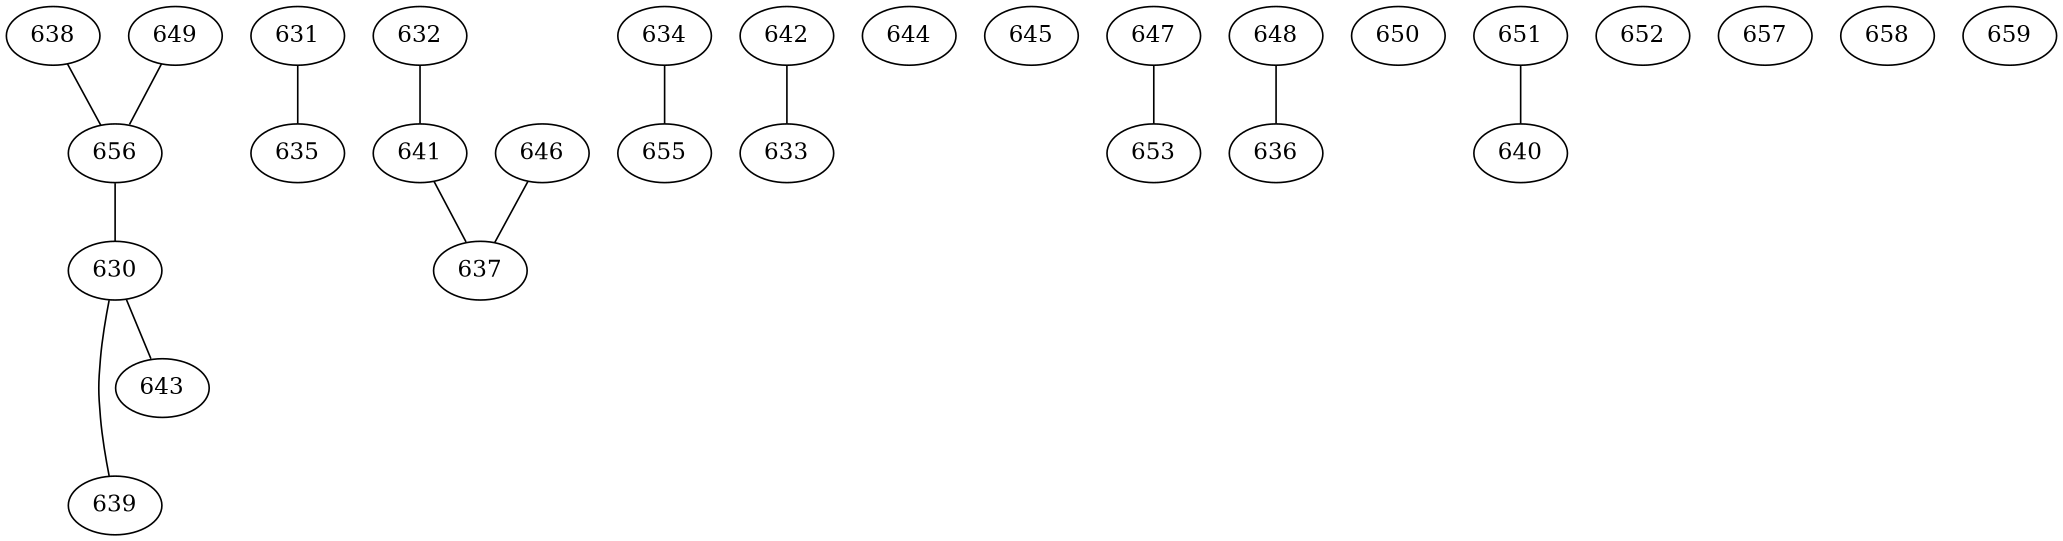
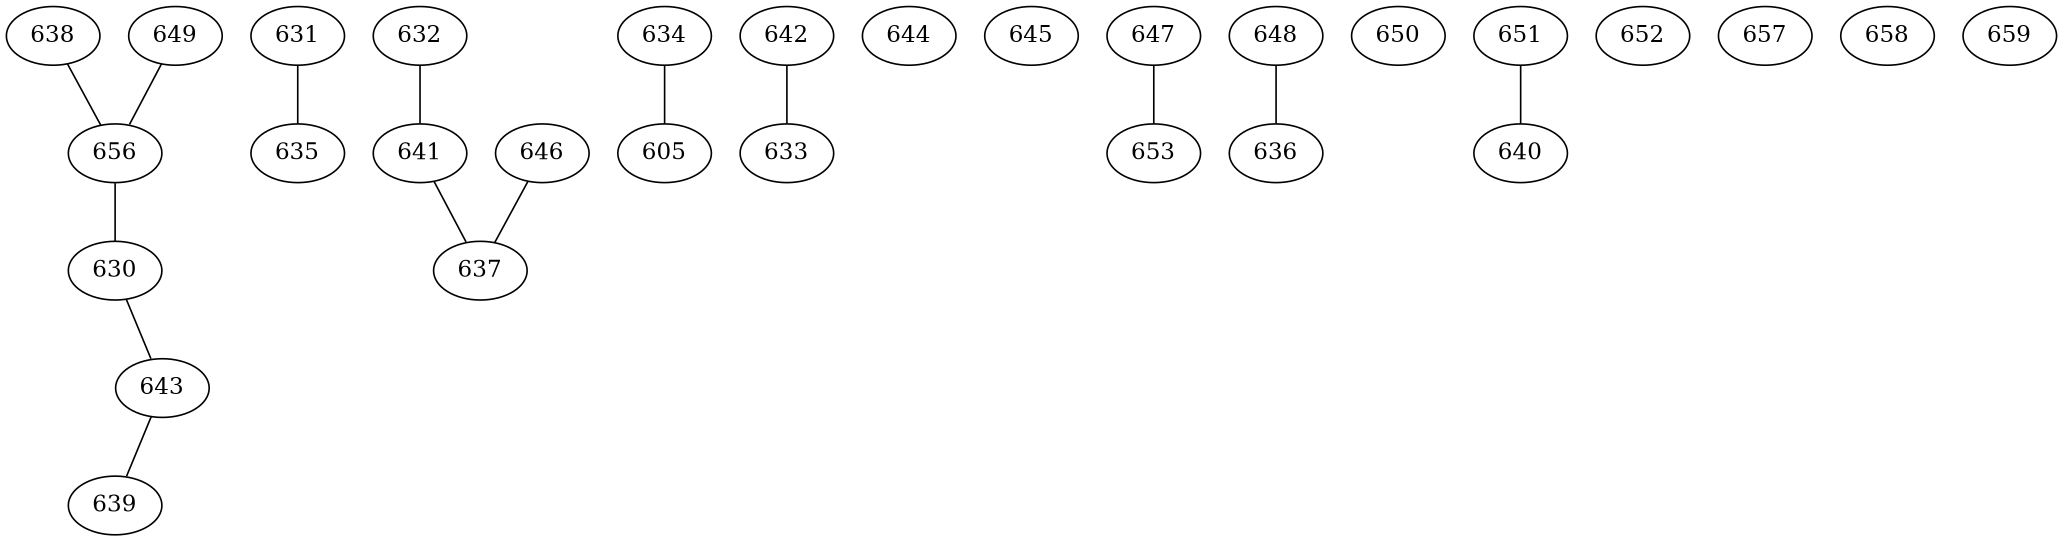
node "655": label "655" -> "605"
edge "630" -- "639": now "643" -- "639"
